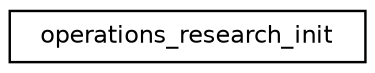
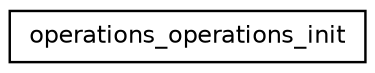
node "operations_research_init": label "operations_research_init" -> "operations_operations_init"
